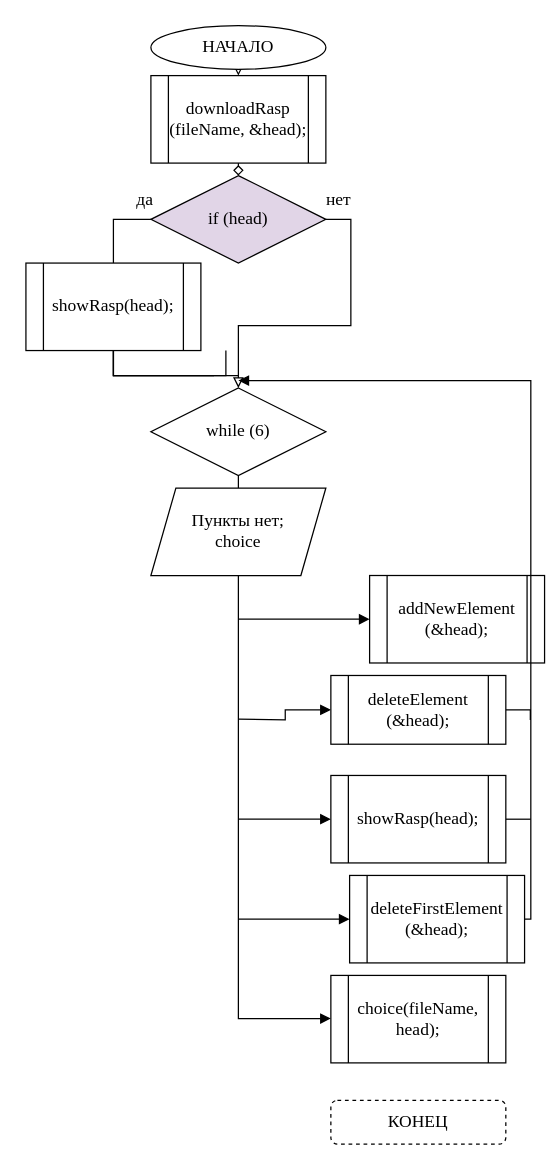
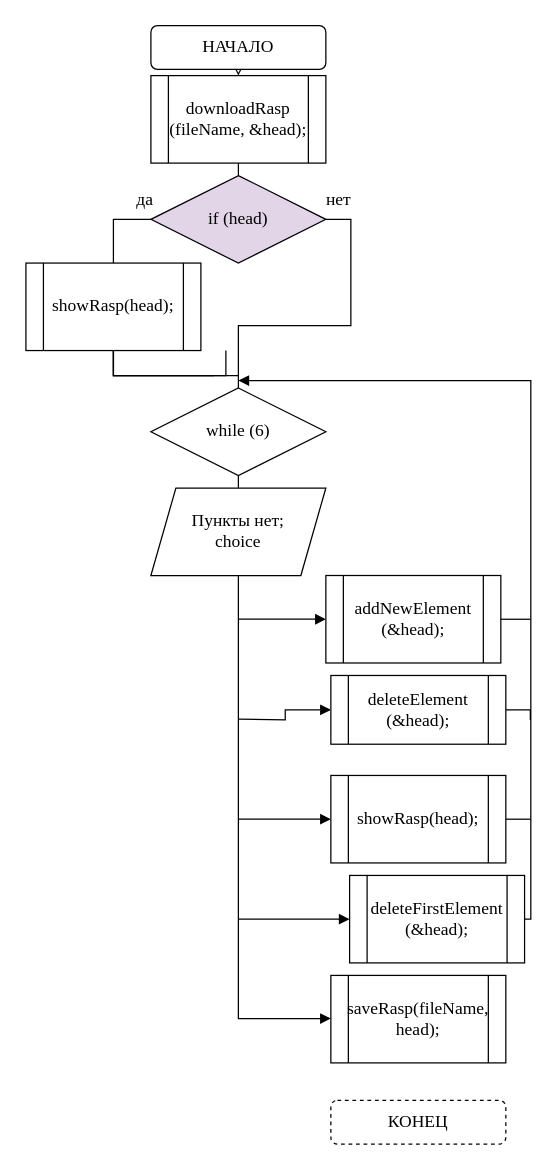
node "НАЧАЛО": shape ellipse -> rounded rectangle
edge "downloadRasp (fileName, &head);" -> "if (head)": arrowhead diamond -> none
edge "if (head)" -> "while (6)": arrowhead block -> none
node "addNewElement (&head);": moved (457, 619) -> (413, 619)
node "choice(fileName, head);": label "choice(fileName, head);" -> "saveRasp(fileName, head);"
